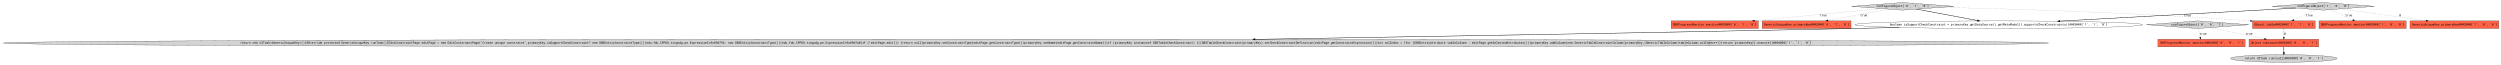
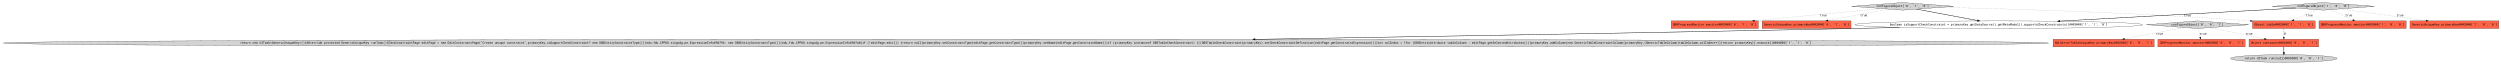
edge "configureObject['1', '0', '0']" -> "GenericUniqueKey primaryKey@@@2@@@['1', '0', '0']": label "0" -> "true"
node "SQLServerTableUniqueKey primaryKey@@@2@@@['0', '0', '1']": added
